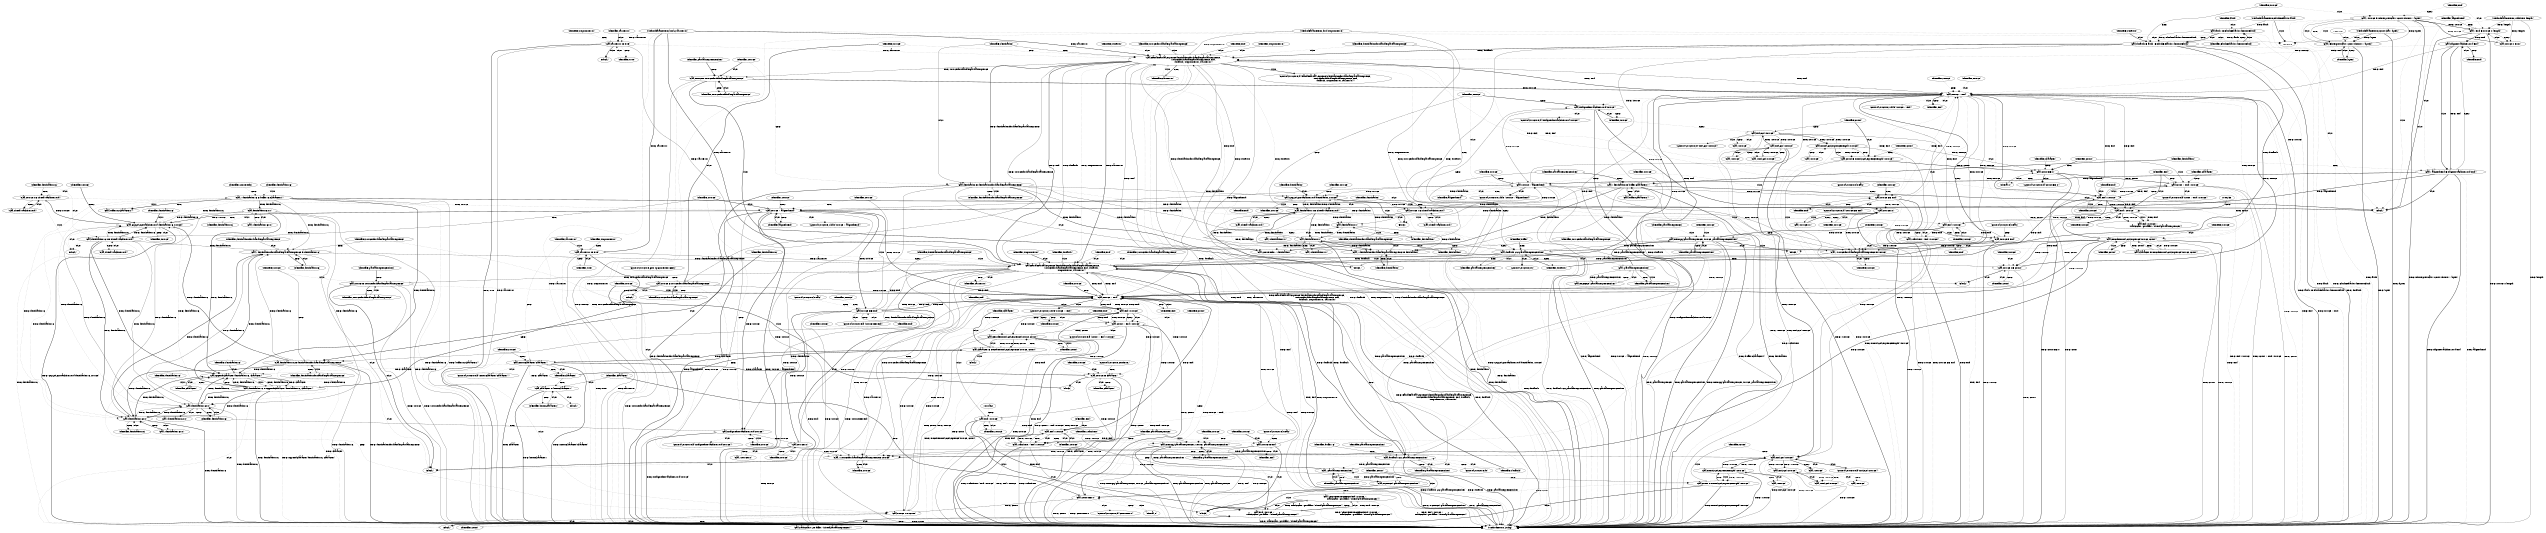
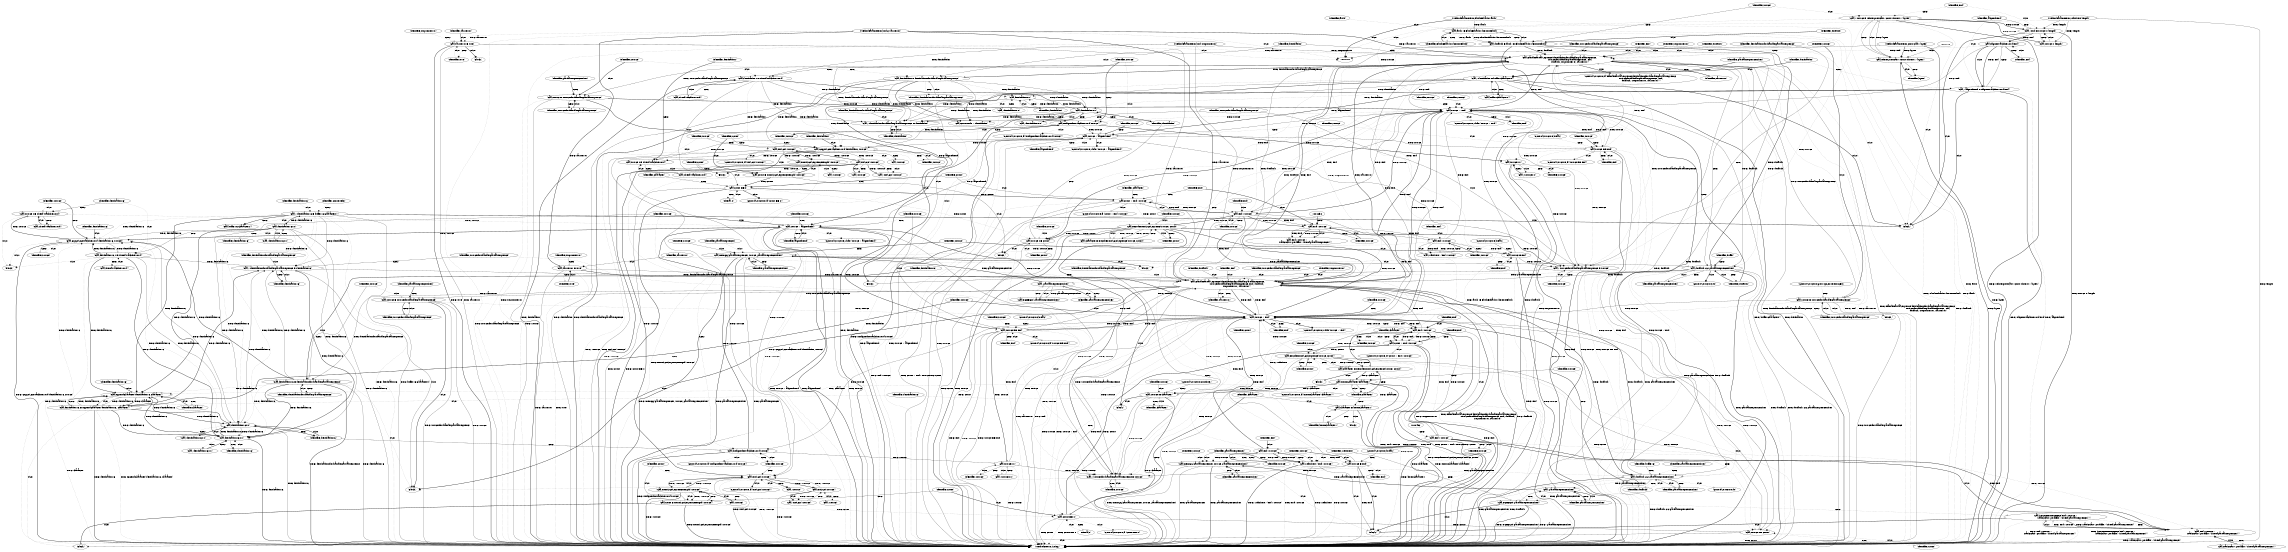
node "(Call,source + error)": label "(Call,source + error)" -> "(Call,source + length)"
edge "(Call,CopyASCIIMachineWord(destination, source))" -> "(Call,destination += sizeof(MachineWord))": now "(MethodParameterIn,bool stop_on_error)" -> "(Call,destination += sizeof(MachineWord))"
